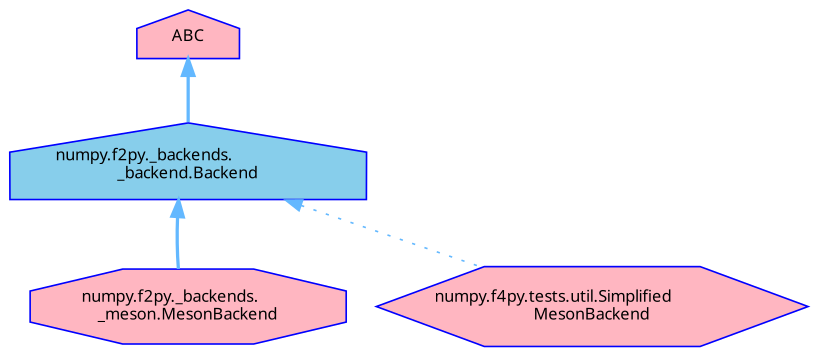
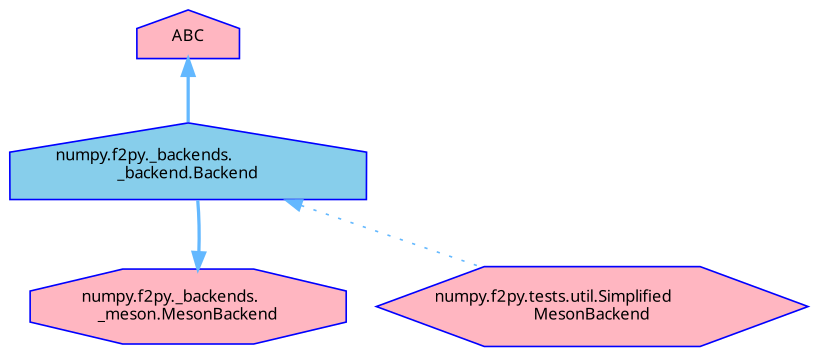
edge "numpy.f2py._backends. _meson.MesonBackend" -> "numpy.f2py._backends. _backend.Backend": reversed
node "numpy.f4py.tests.util.Simplified MesonBackend": label "numpy.f4py.tests.util.Simplified MesonBackend" -> "numpy.f2py.tests.util.Simplified MesonBackend"
